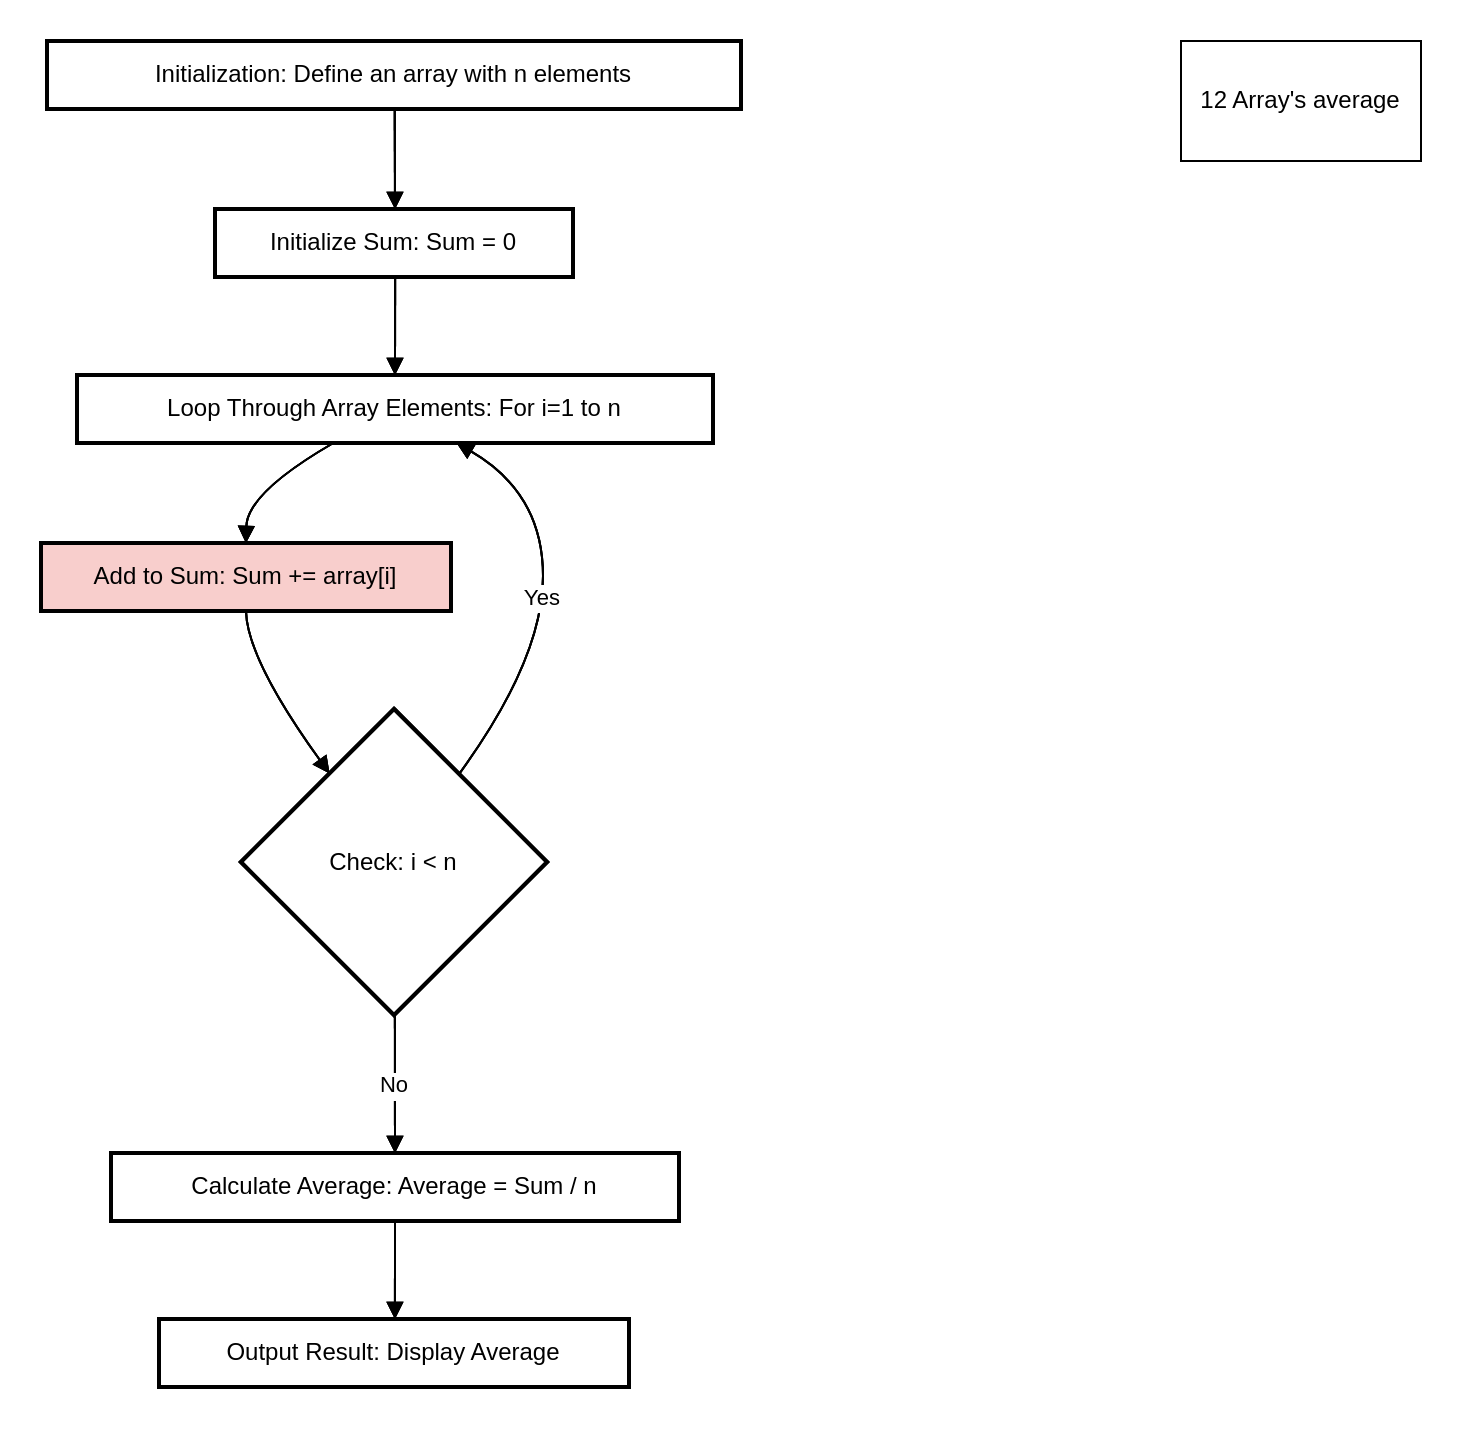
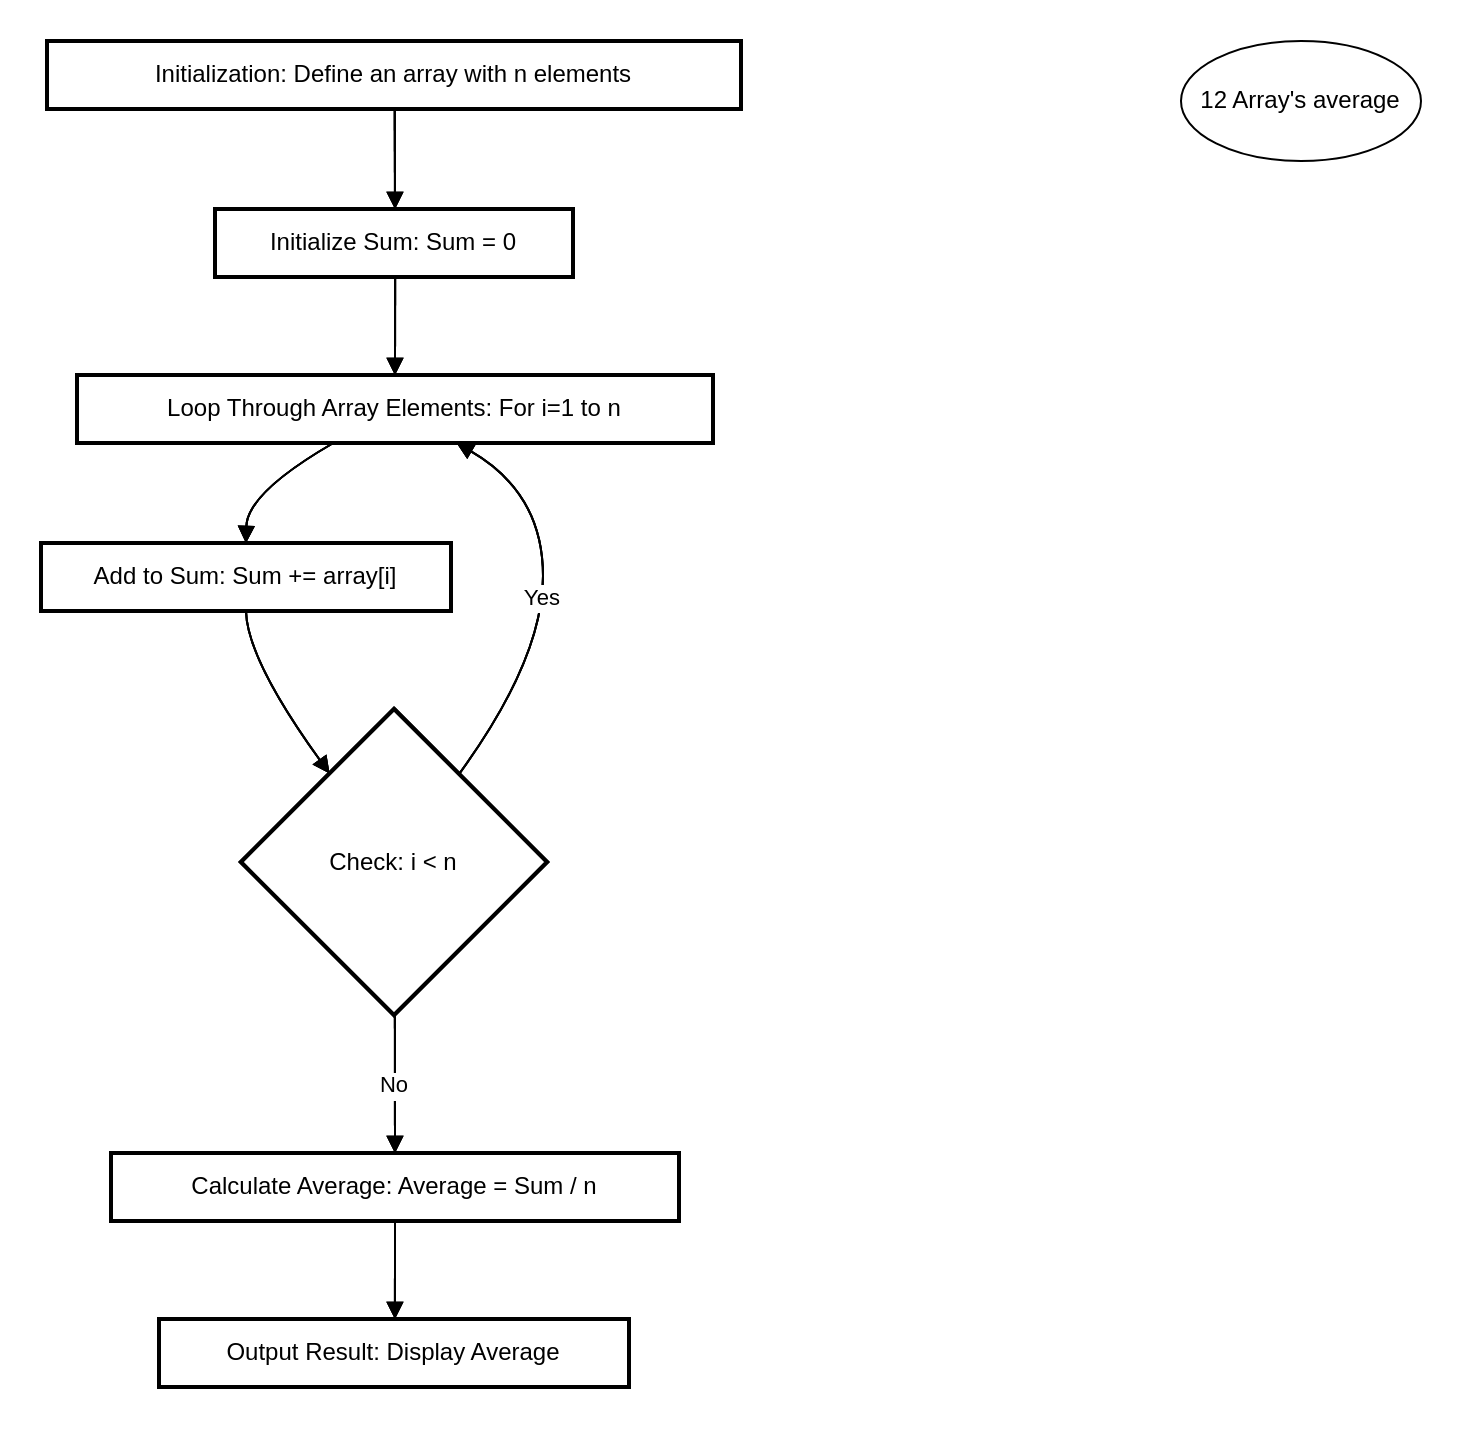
node "12 Array's average": shape rectangle -> ellipse
node "Add to Sum: Sum += array[i]": fillcolor #f8cecc -> #ffffff
